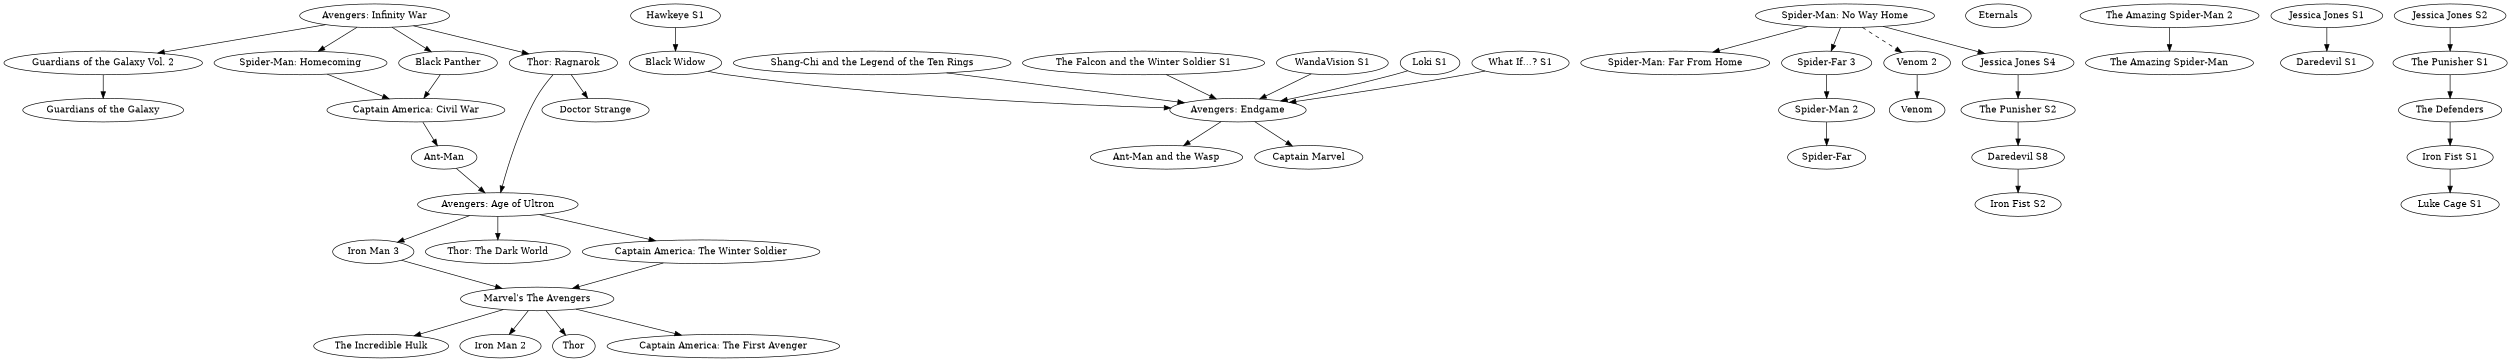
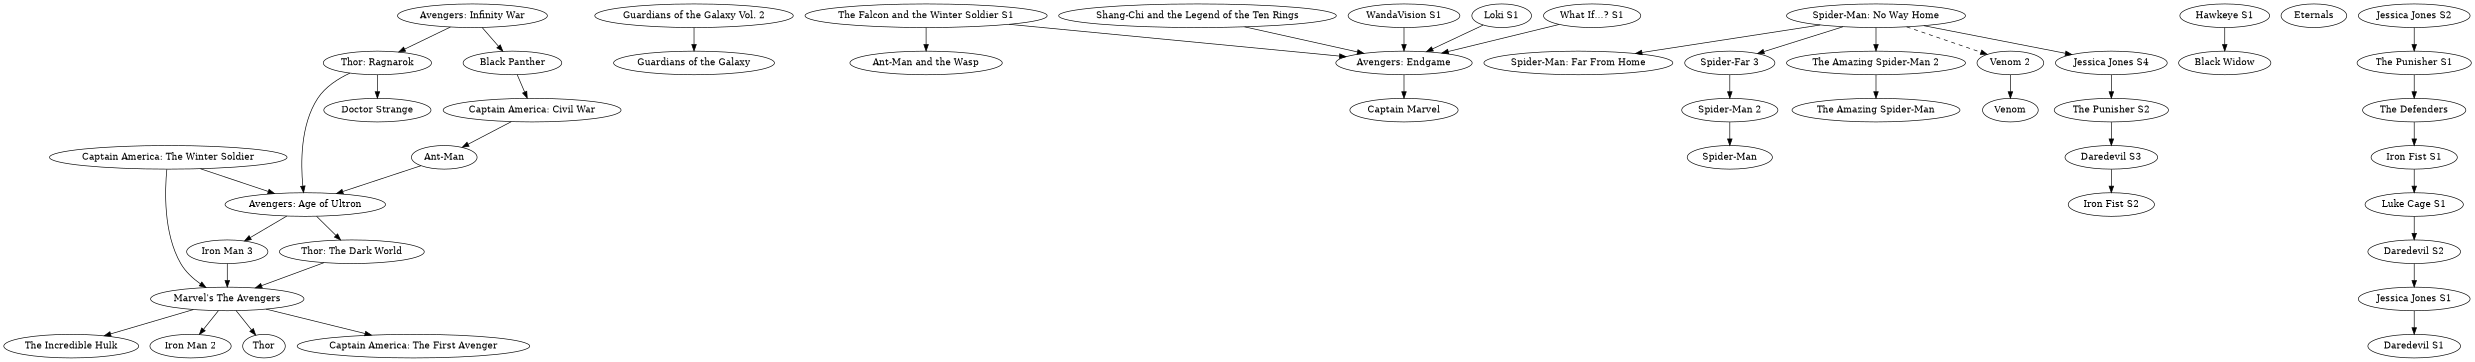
edge "Spider-Man: No Way Home" -> "The Amazing Spider-Man 2": added
edge "Avengers: Infinity War" -> "Guardians of the Galaxy Vol. 2": removed
node "Spider-Man: Homecoming": removed
edge "Black Widow" -> "Avengers: Endgame": removed
edge "Avengers: Endgame" -> "Ant-Man and the Wasp": now "The Falcon and the Winter Soldier S1" -> "Ant-Man and the Wasp"
node "Spider-Far": label "Spider-Far" -> "Spider-Man"
node "Daredevil S8": label "Daredevil S8" -> "Daredevil S3"
edge "Avengers: Age of Ultron" -> "Captain America: The Winter Soldier": reversed
node "Daredevil S2": added
edge "Thor: The Dark World" -> "Marvel's The Avengers": added
